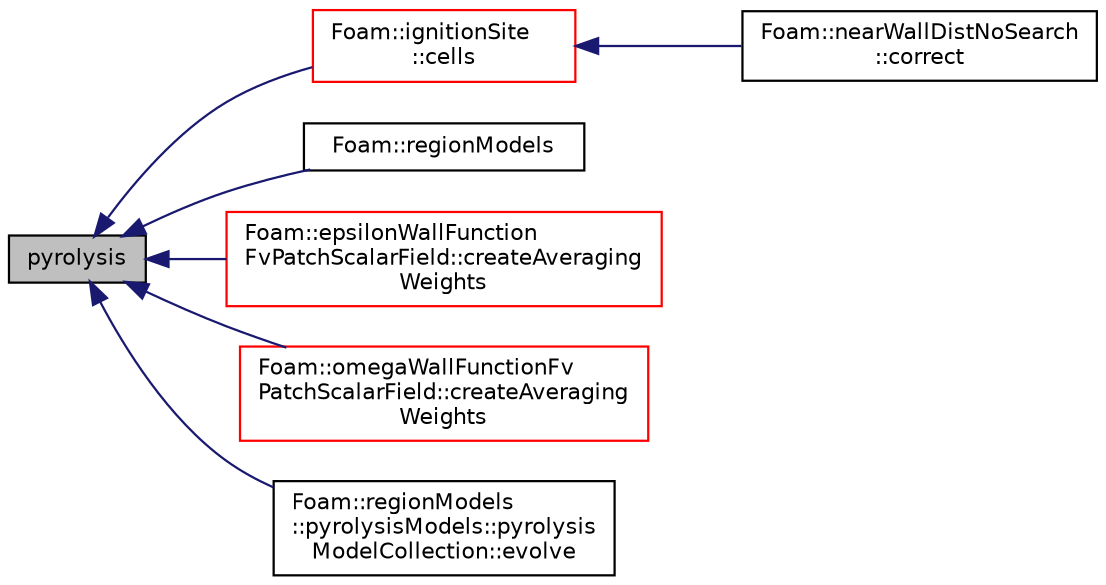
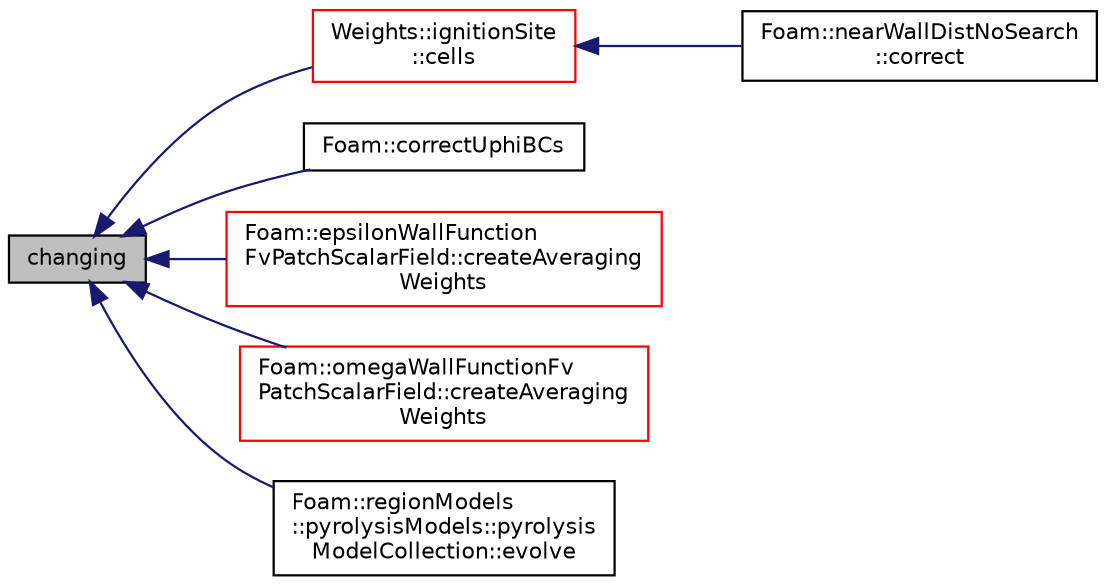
node "Foam::ignitionSite ::cells": label "Foam::ignitionSite ::cells" -> "Weights::ignitionSite ::cells"
node "Foam::regionModels": label "Foam::regionModels" -> "Foam::correctUphiBCs"
node "pyrolysis": label "pyrolysis" -> "changing"
